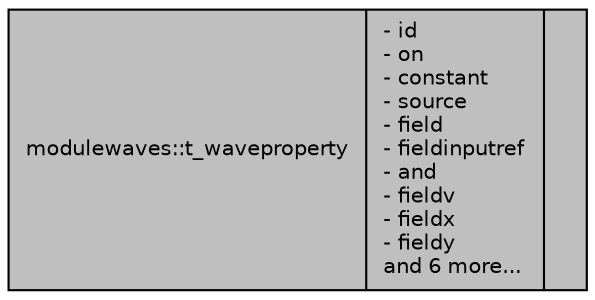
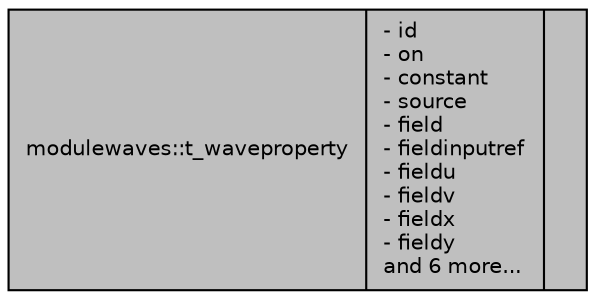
node "modulewaves::t_waveproperty": text "- and" -> "- fieldu"
